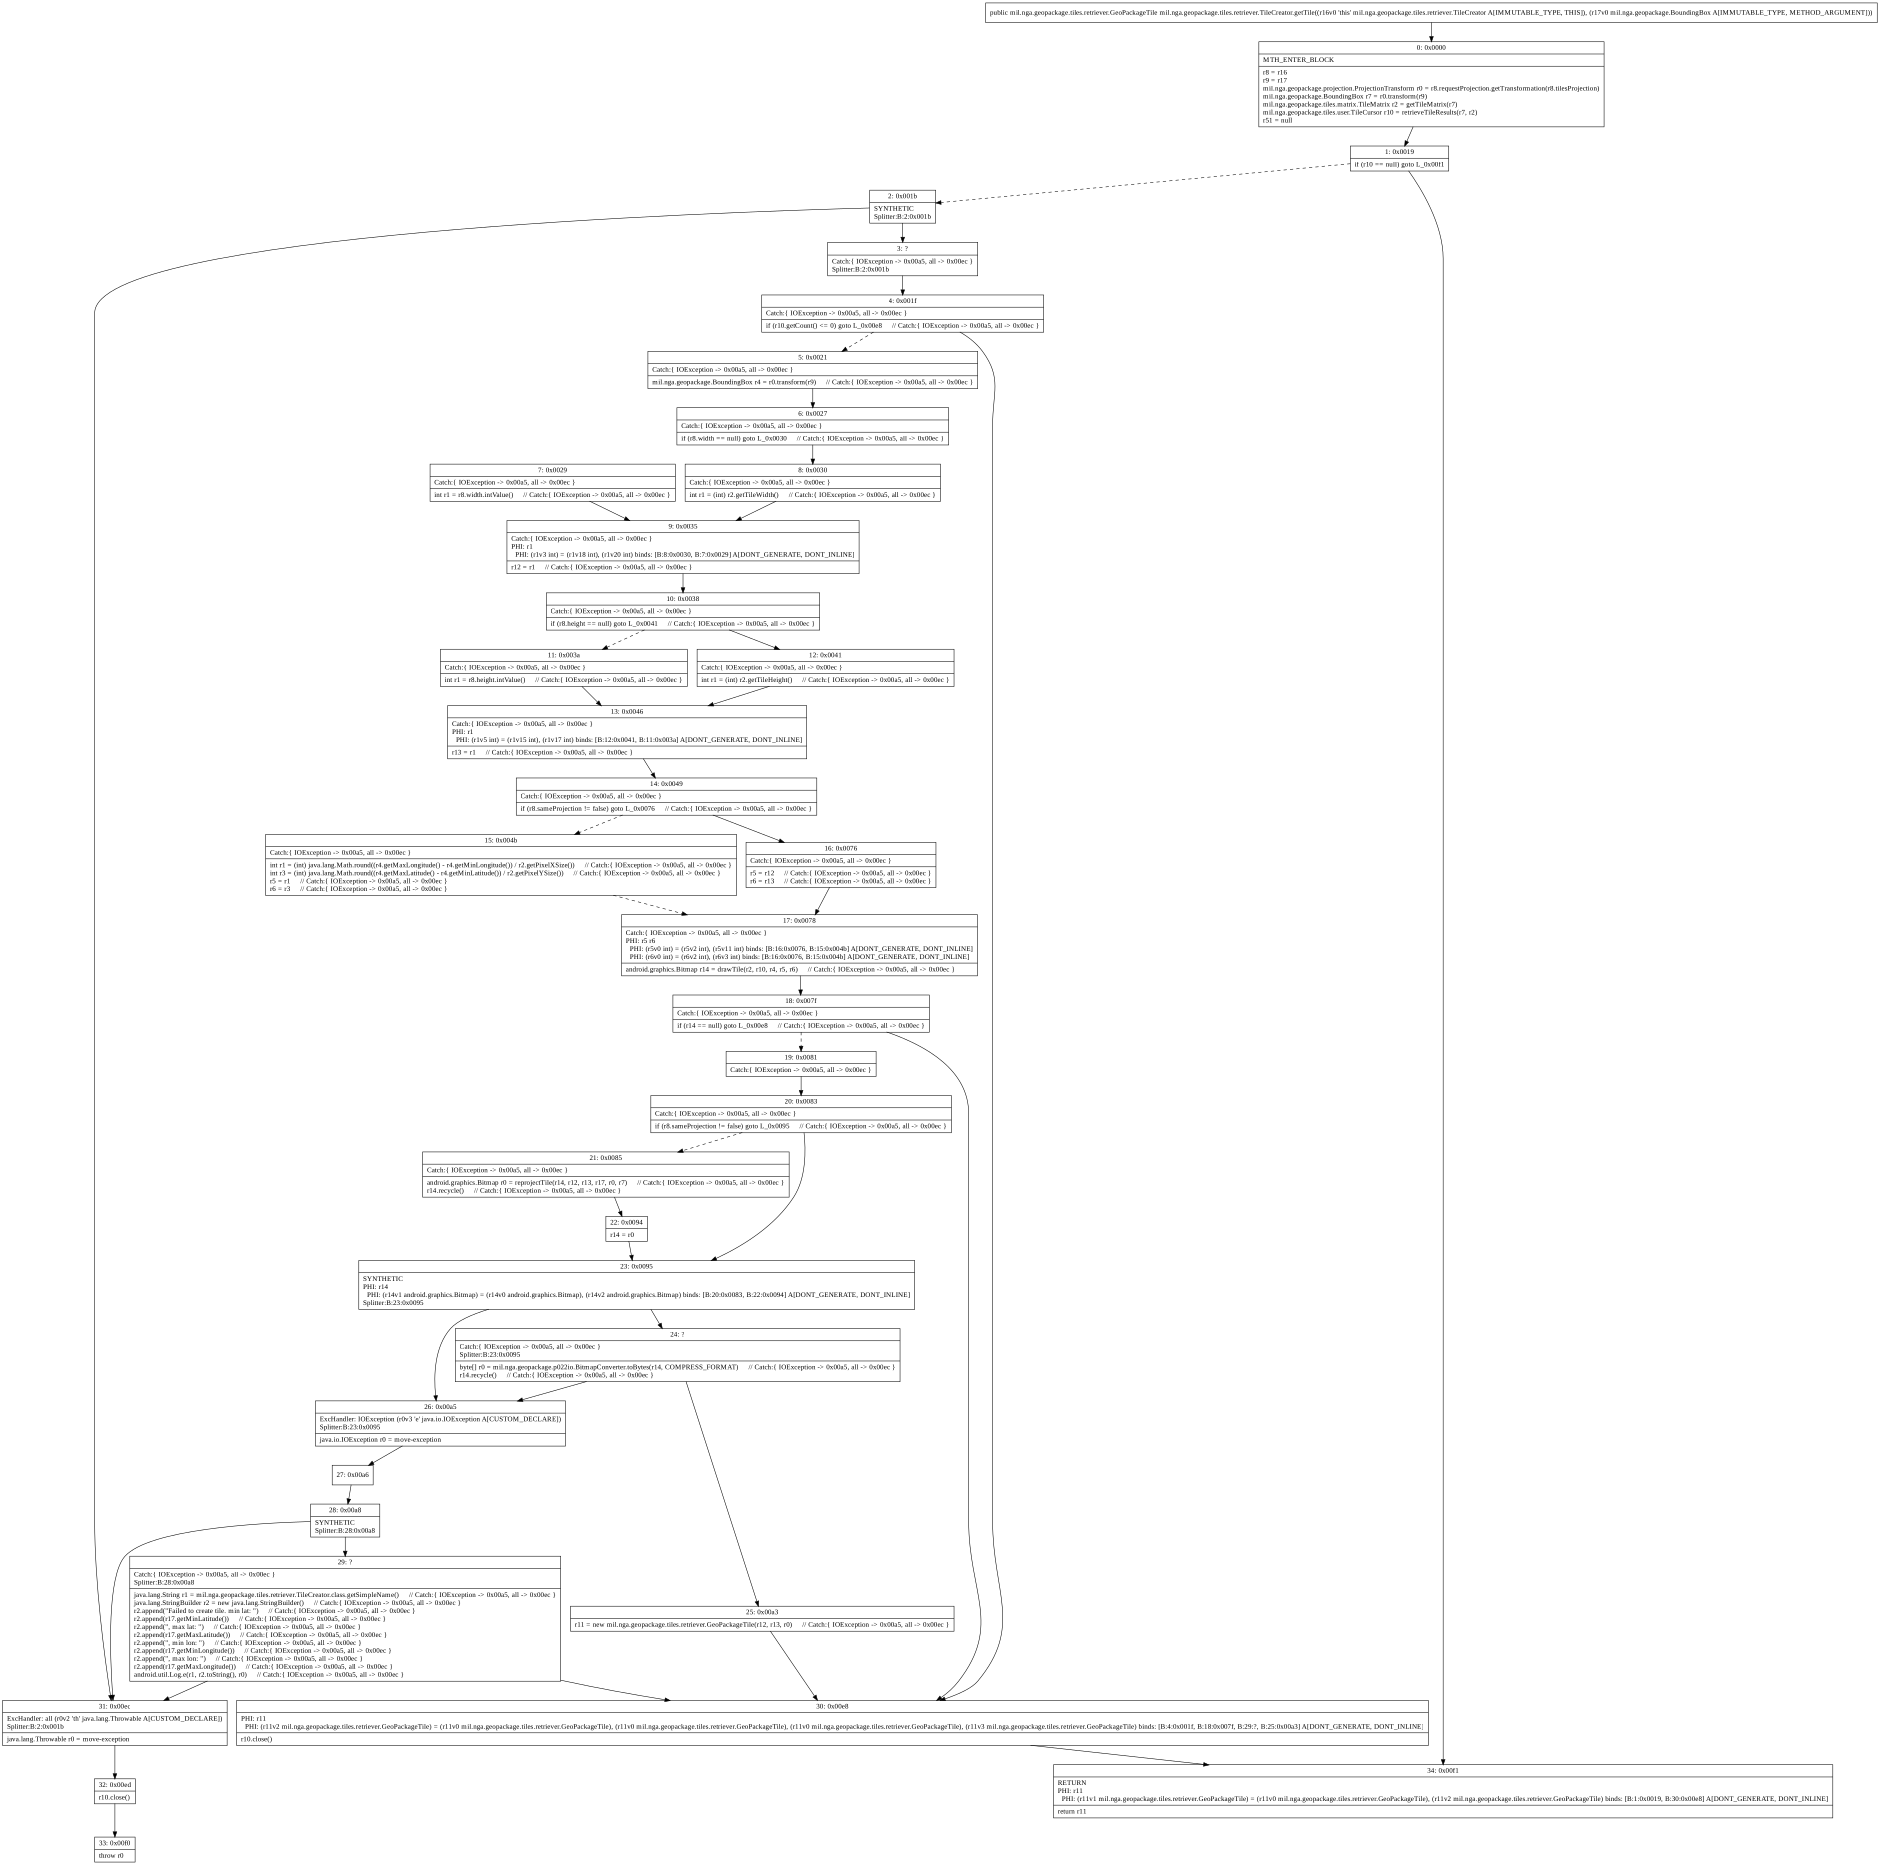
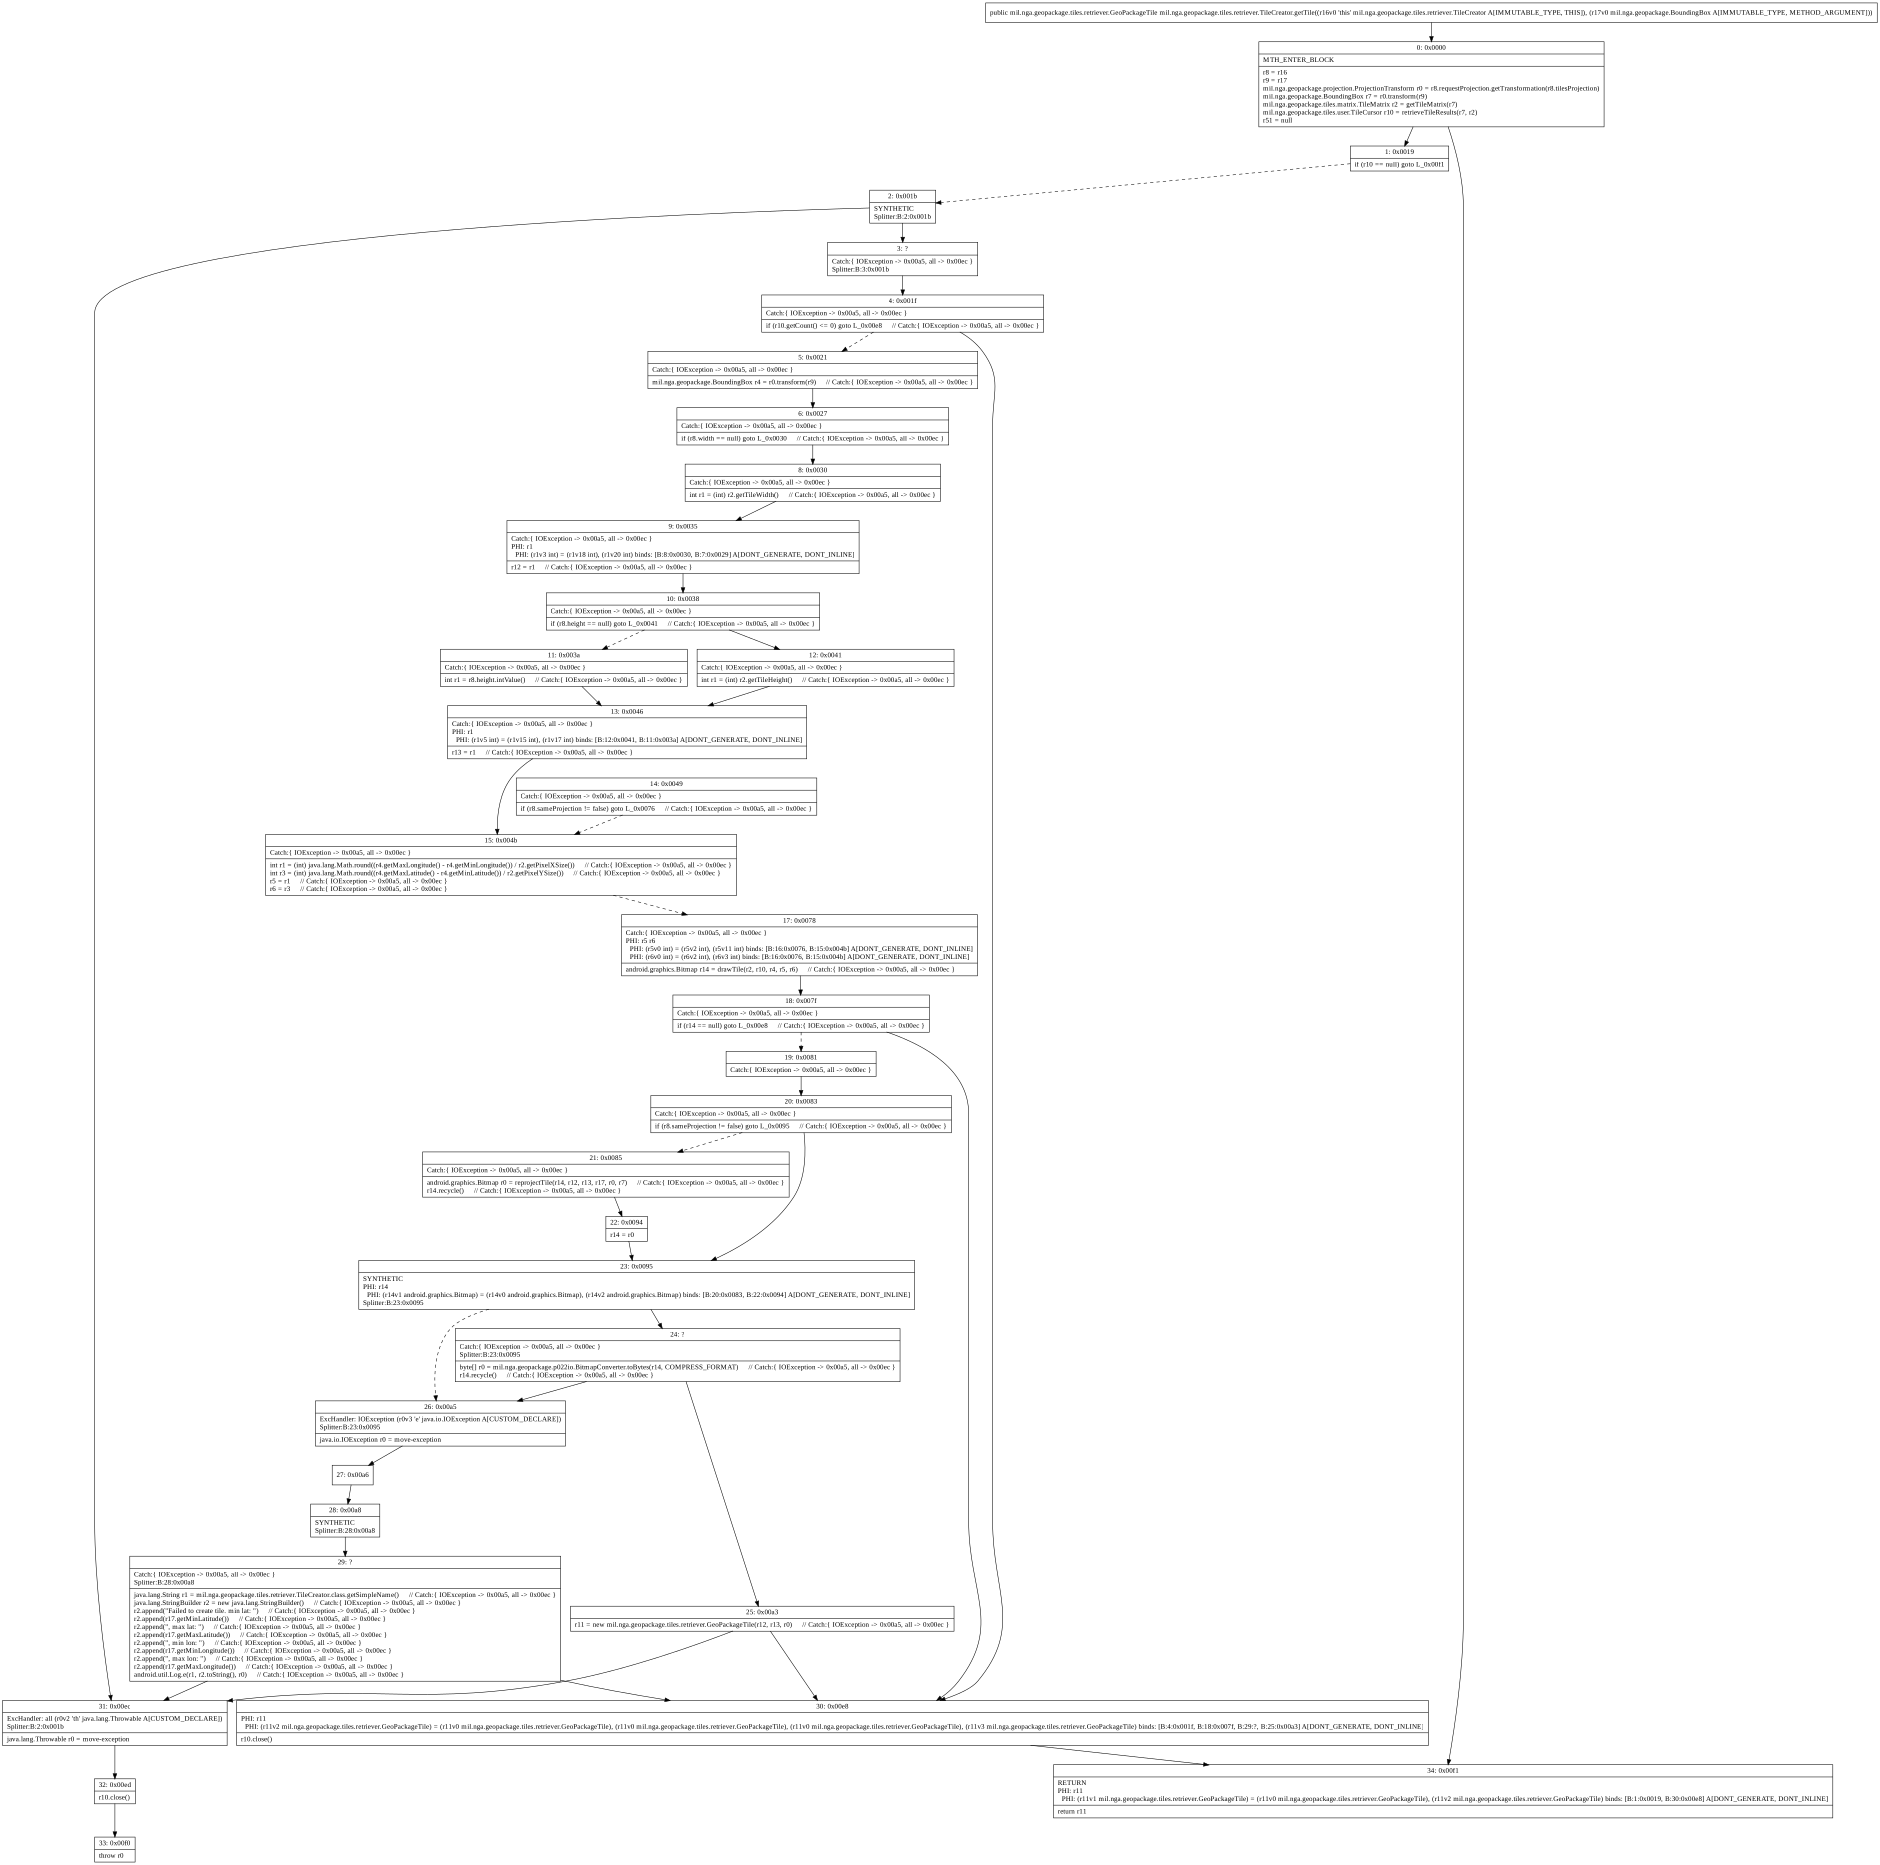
node "3: ?": text "Splitter:B:2:0x001b" -> "Splitter:B:3:0x001b"
node "7: 0x0029": removed
edge "13: 0x0046" -> "14: 0x0049": now "13: 0x0046" -> "15: 0x004b"
node "16: 0x0076": removed
edge "1: 0x0019" -> "34: 0x00f1": now "0: 0x0000" -> "34: 0x00f1"
edge "23: 0x0095" -> "26: 0x00a5": style solid -> dashed
edge "28: 0x00a8" -> "31: 0x00ec": now "25: 0x00a3" -> "31: 0x00ec"
